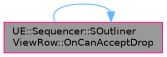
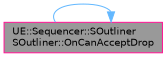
node "UE::Sequencer::SOutliner ViewRow::OnCanAcceptDrop": label "UE::Sequencer::SOutliner ViewRow::OnCanAcceptDrop" -> "UE::Sequencer::SOutliner SOutliner::OnCanAcceptDrop"
